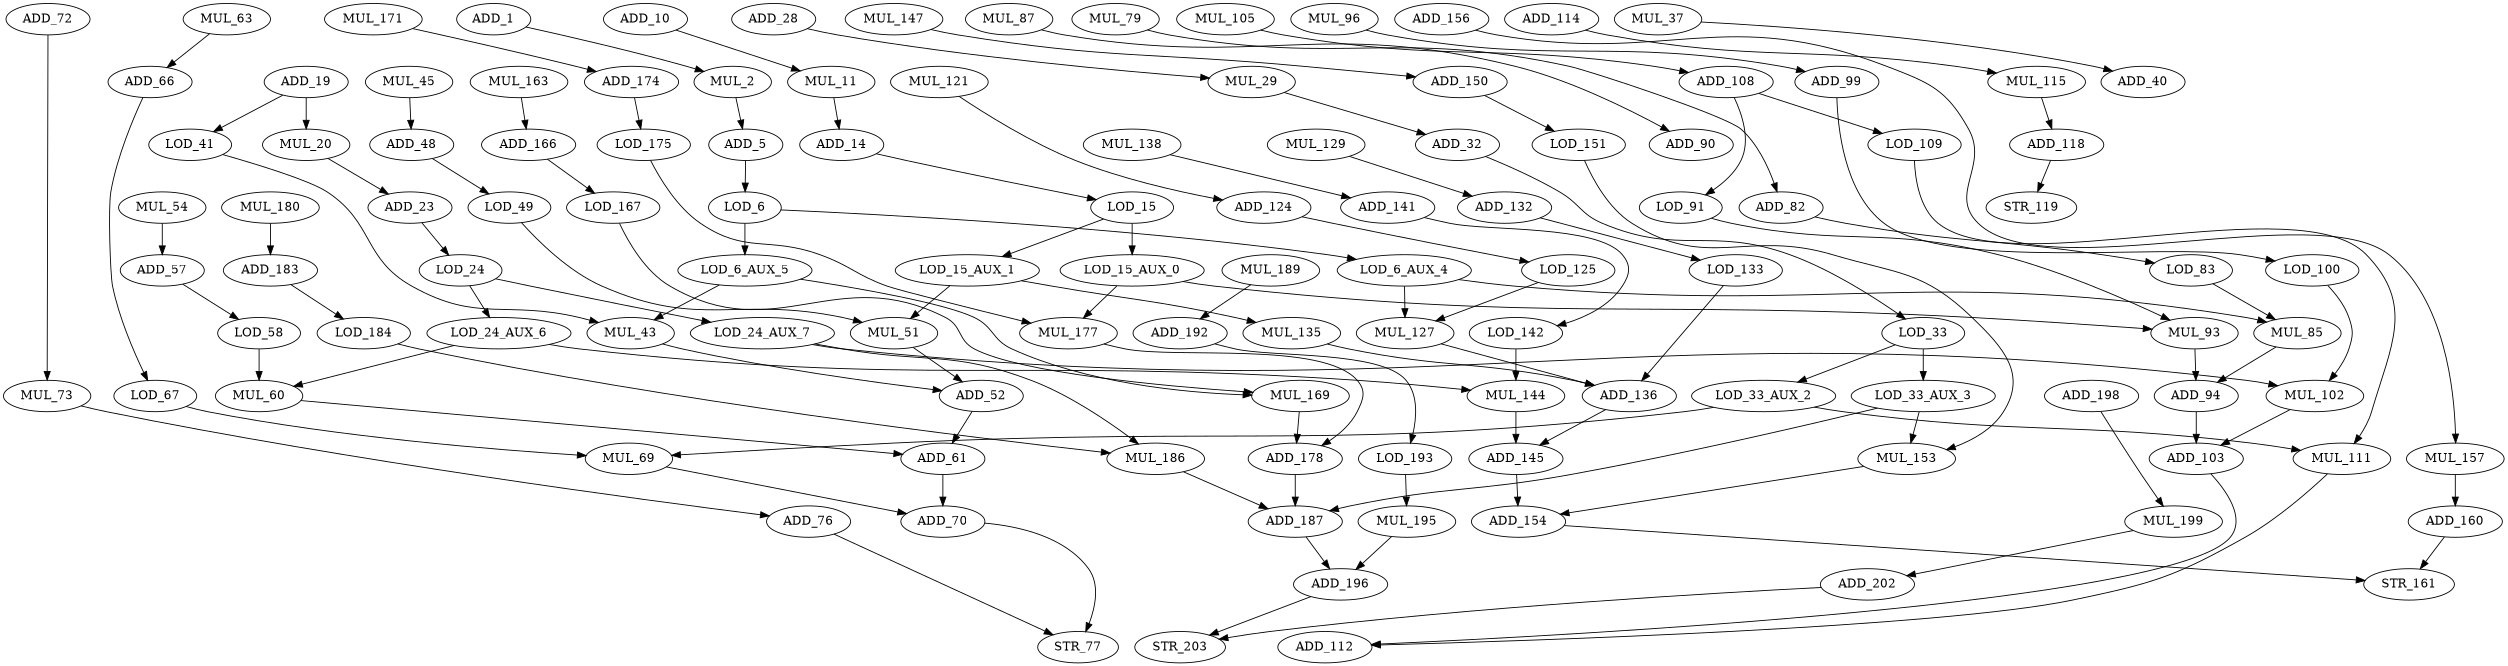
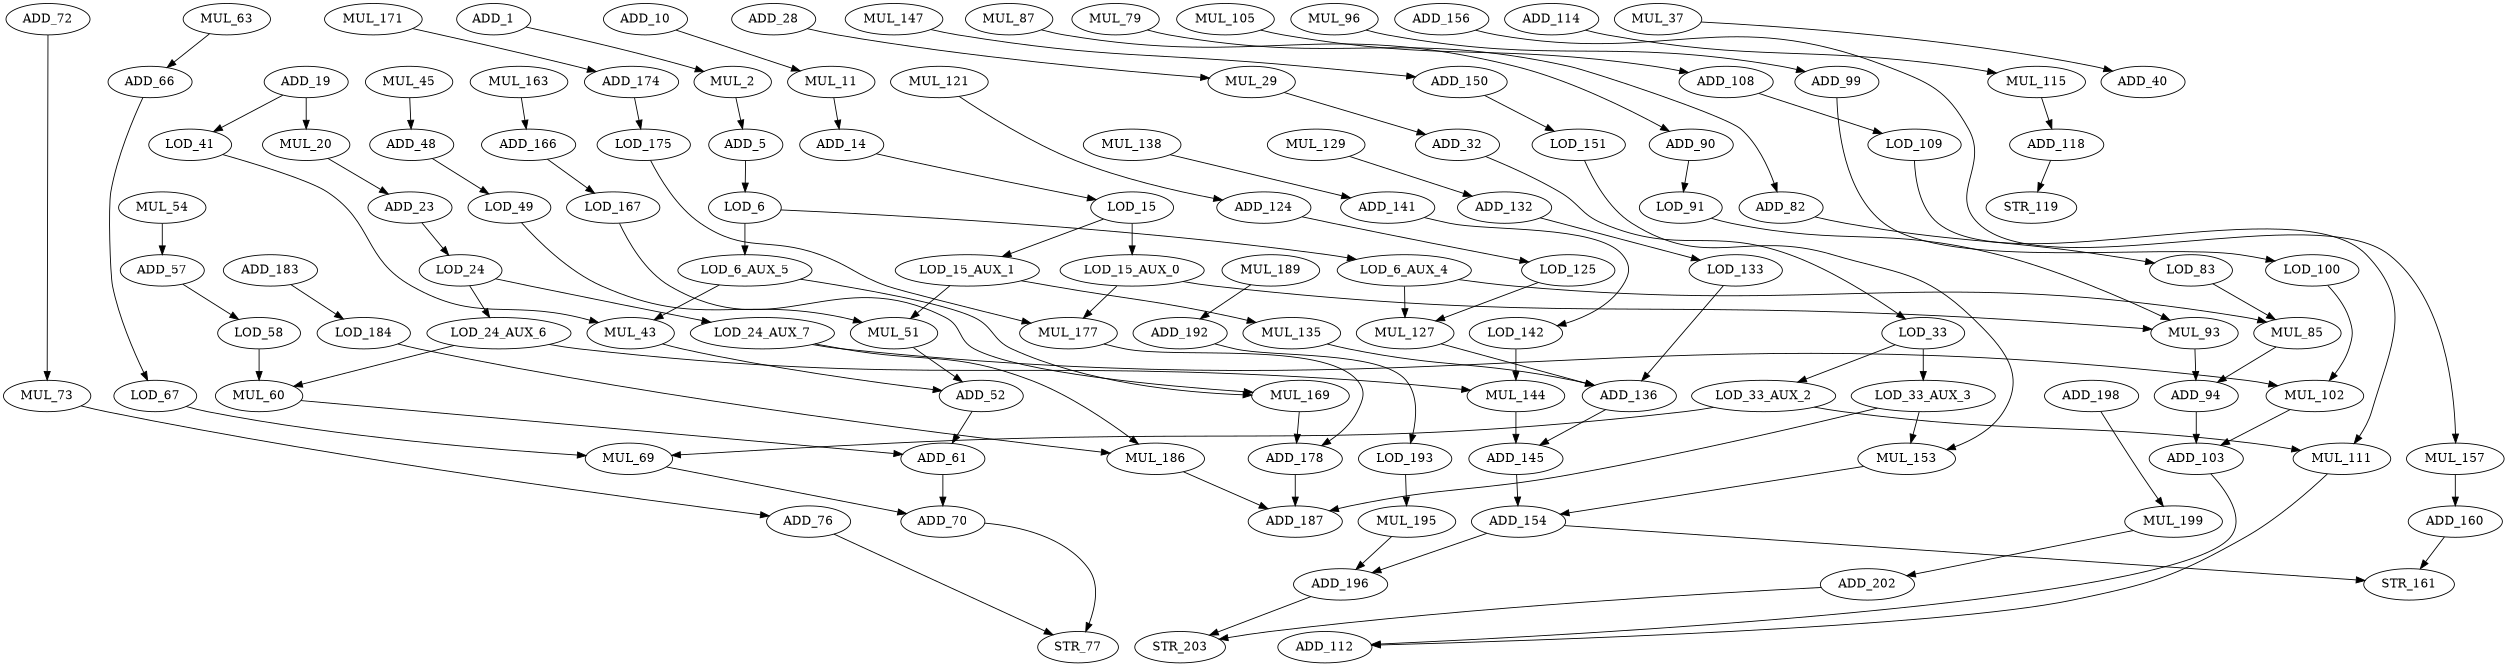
edge "ADD_108" -> "LOD_91": now "ADD_90" -> "LOD_91"
node "MUL_180": removed
edge "ADD_187" -> "ADD_196": now "ADD_154" -> "ADD_196"
